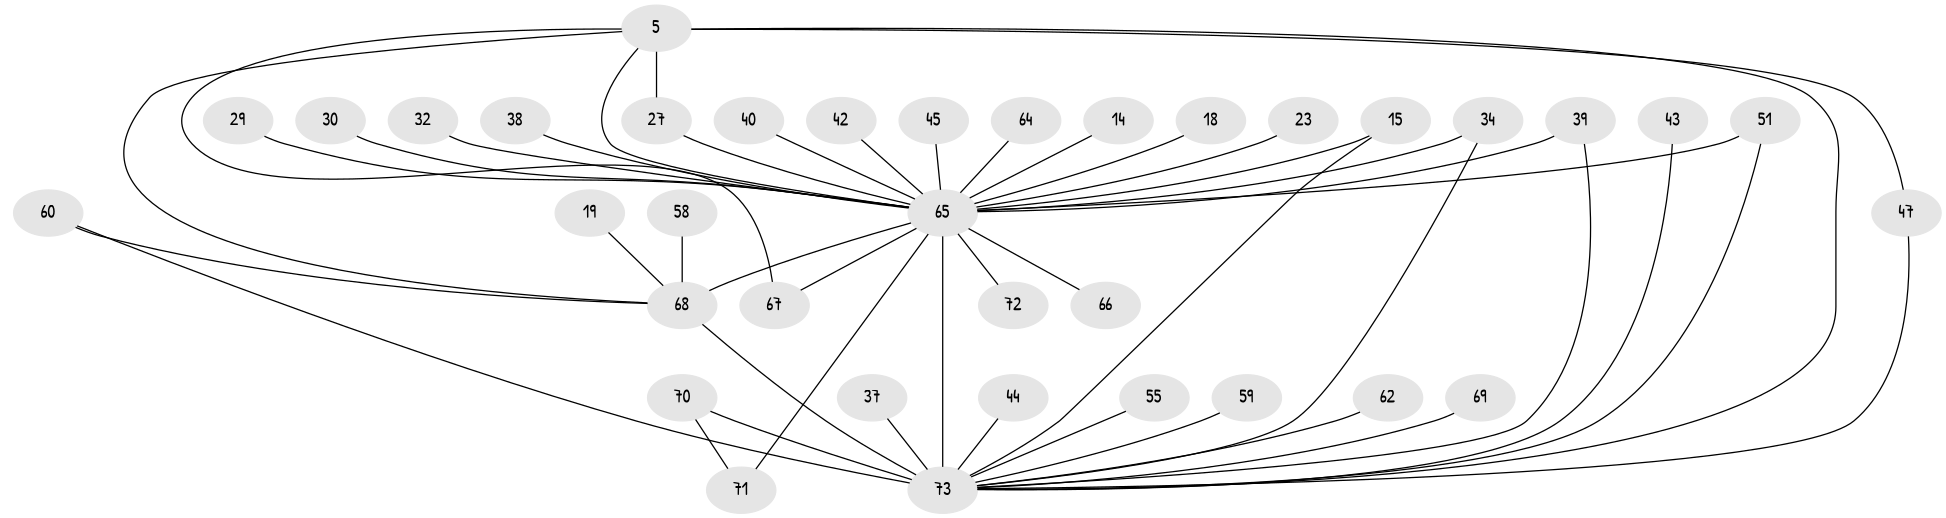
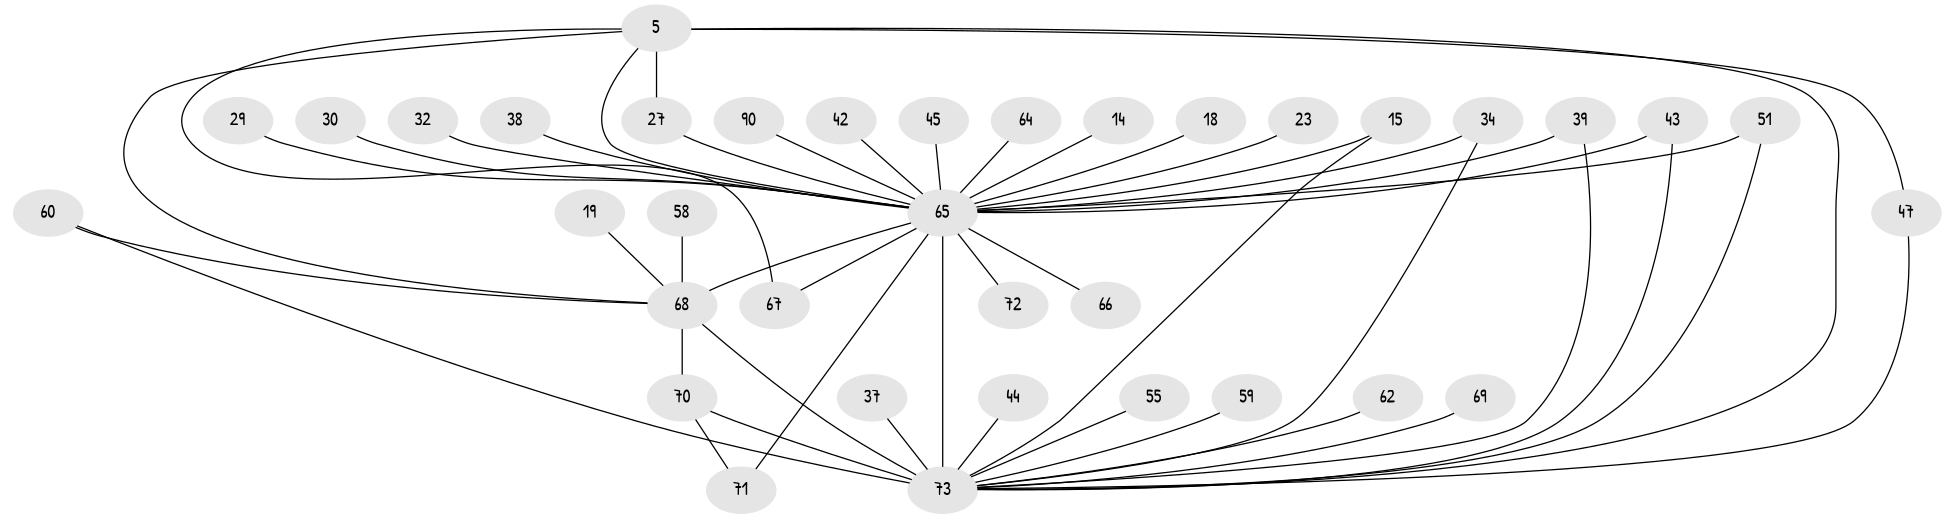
node "40": label "40" -> "90"
edge "43" -- "65": added
edge "68" -- "70": added
